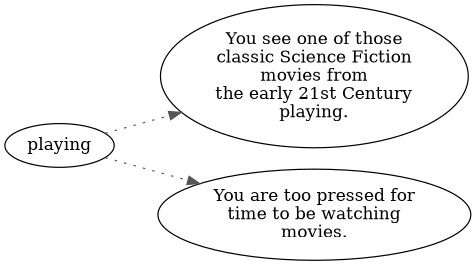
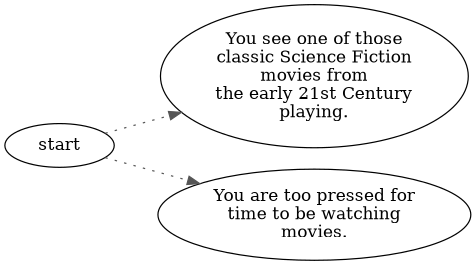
node "playing": label "playing" -> "start"
